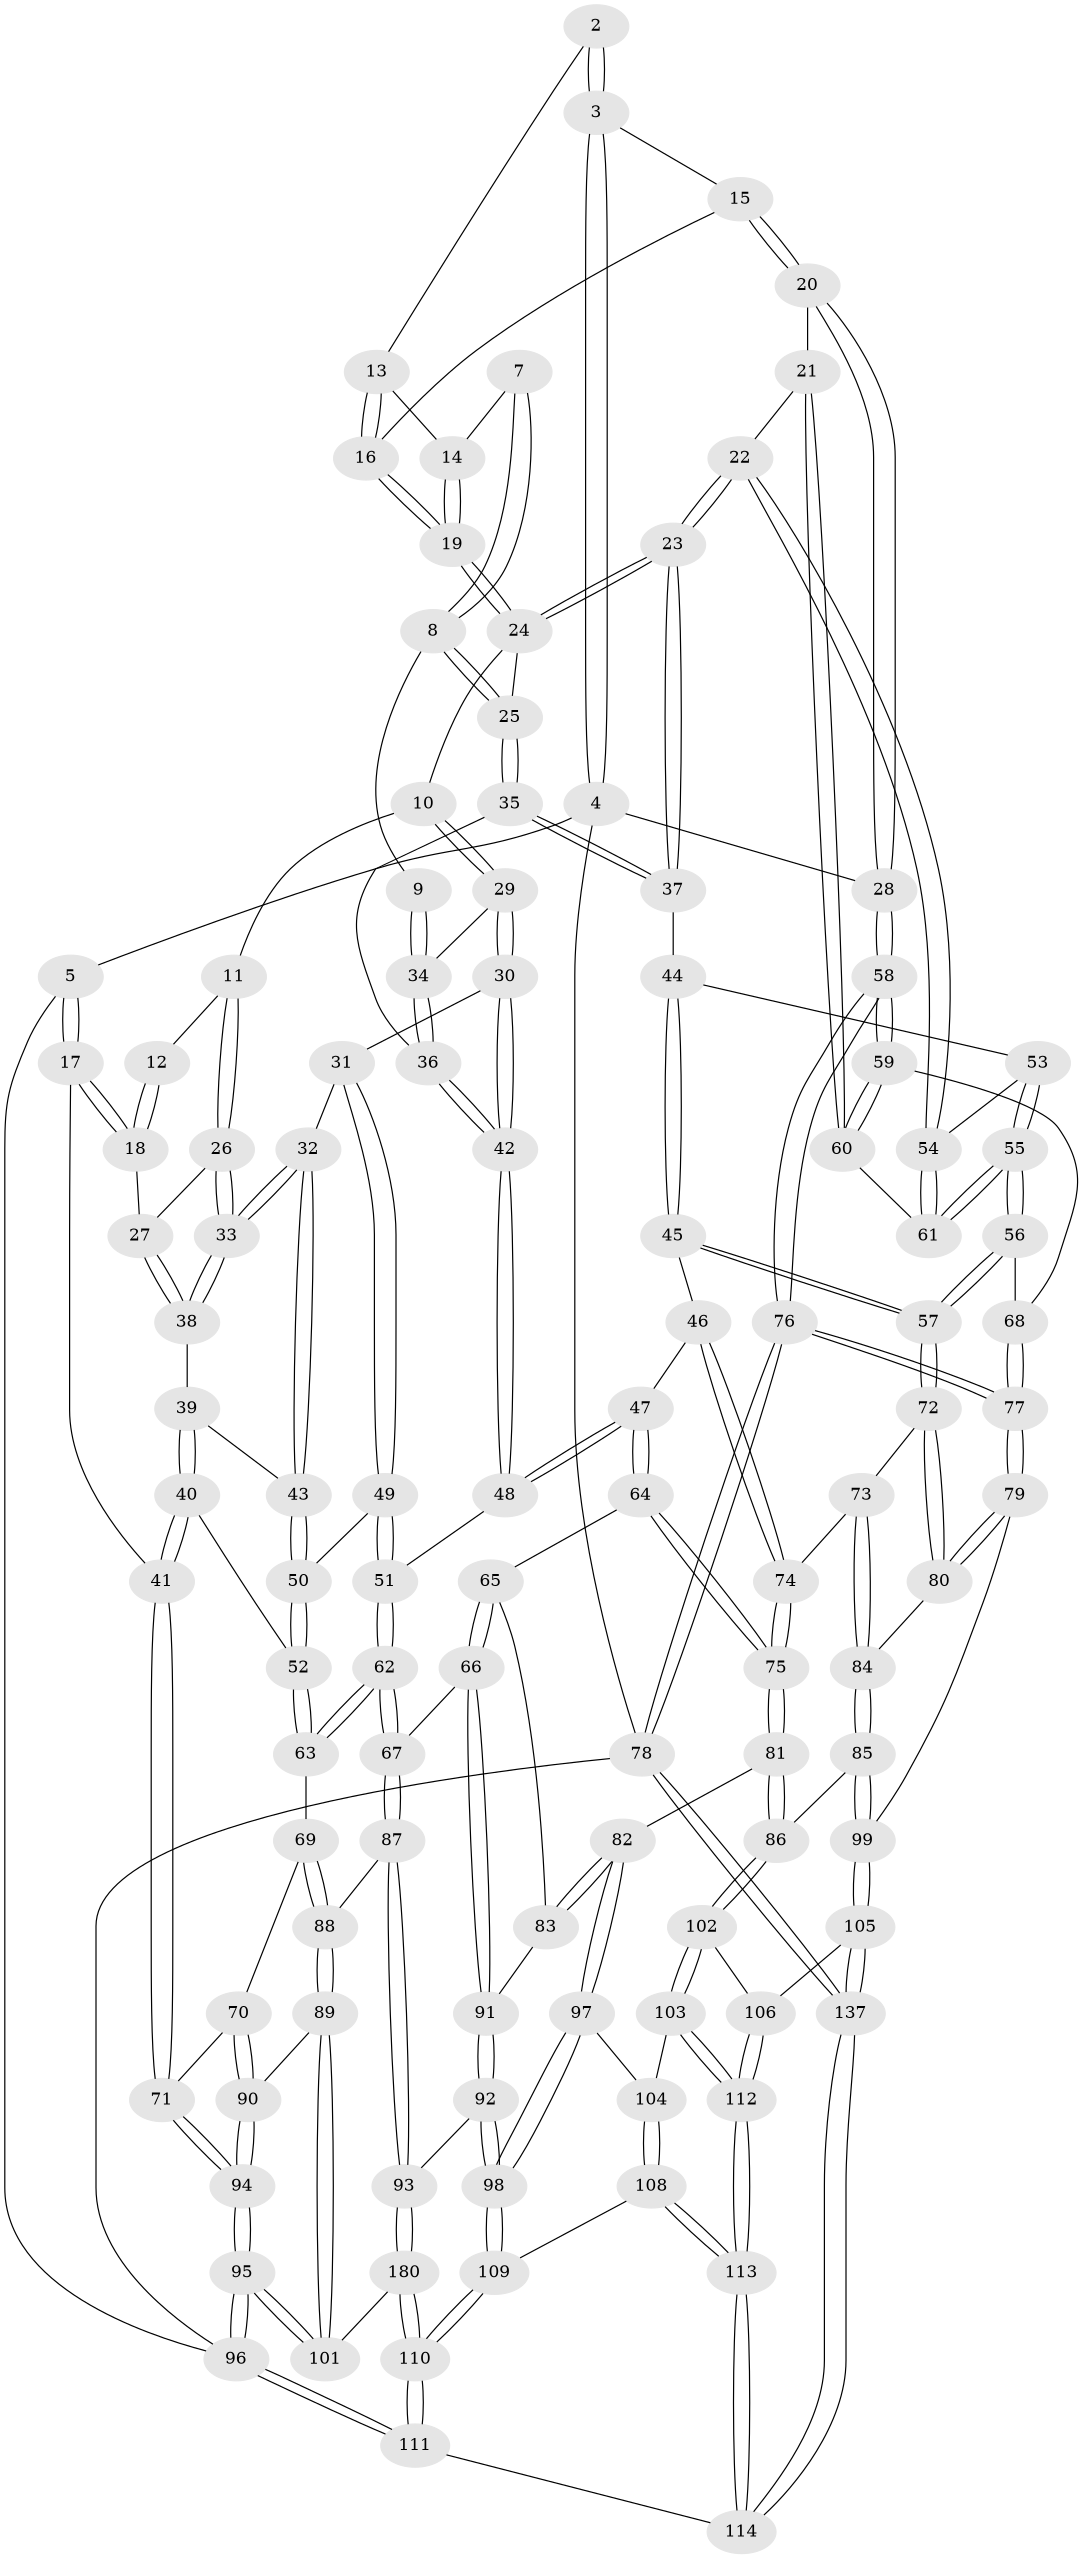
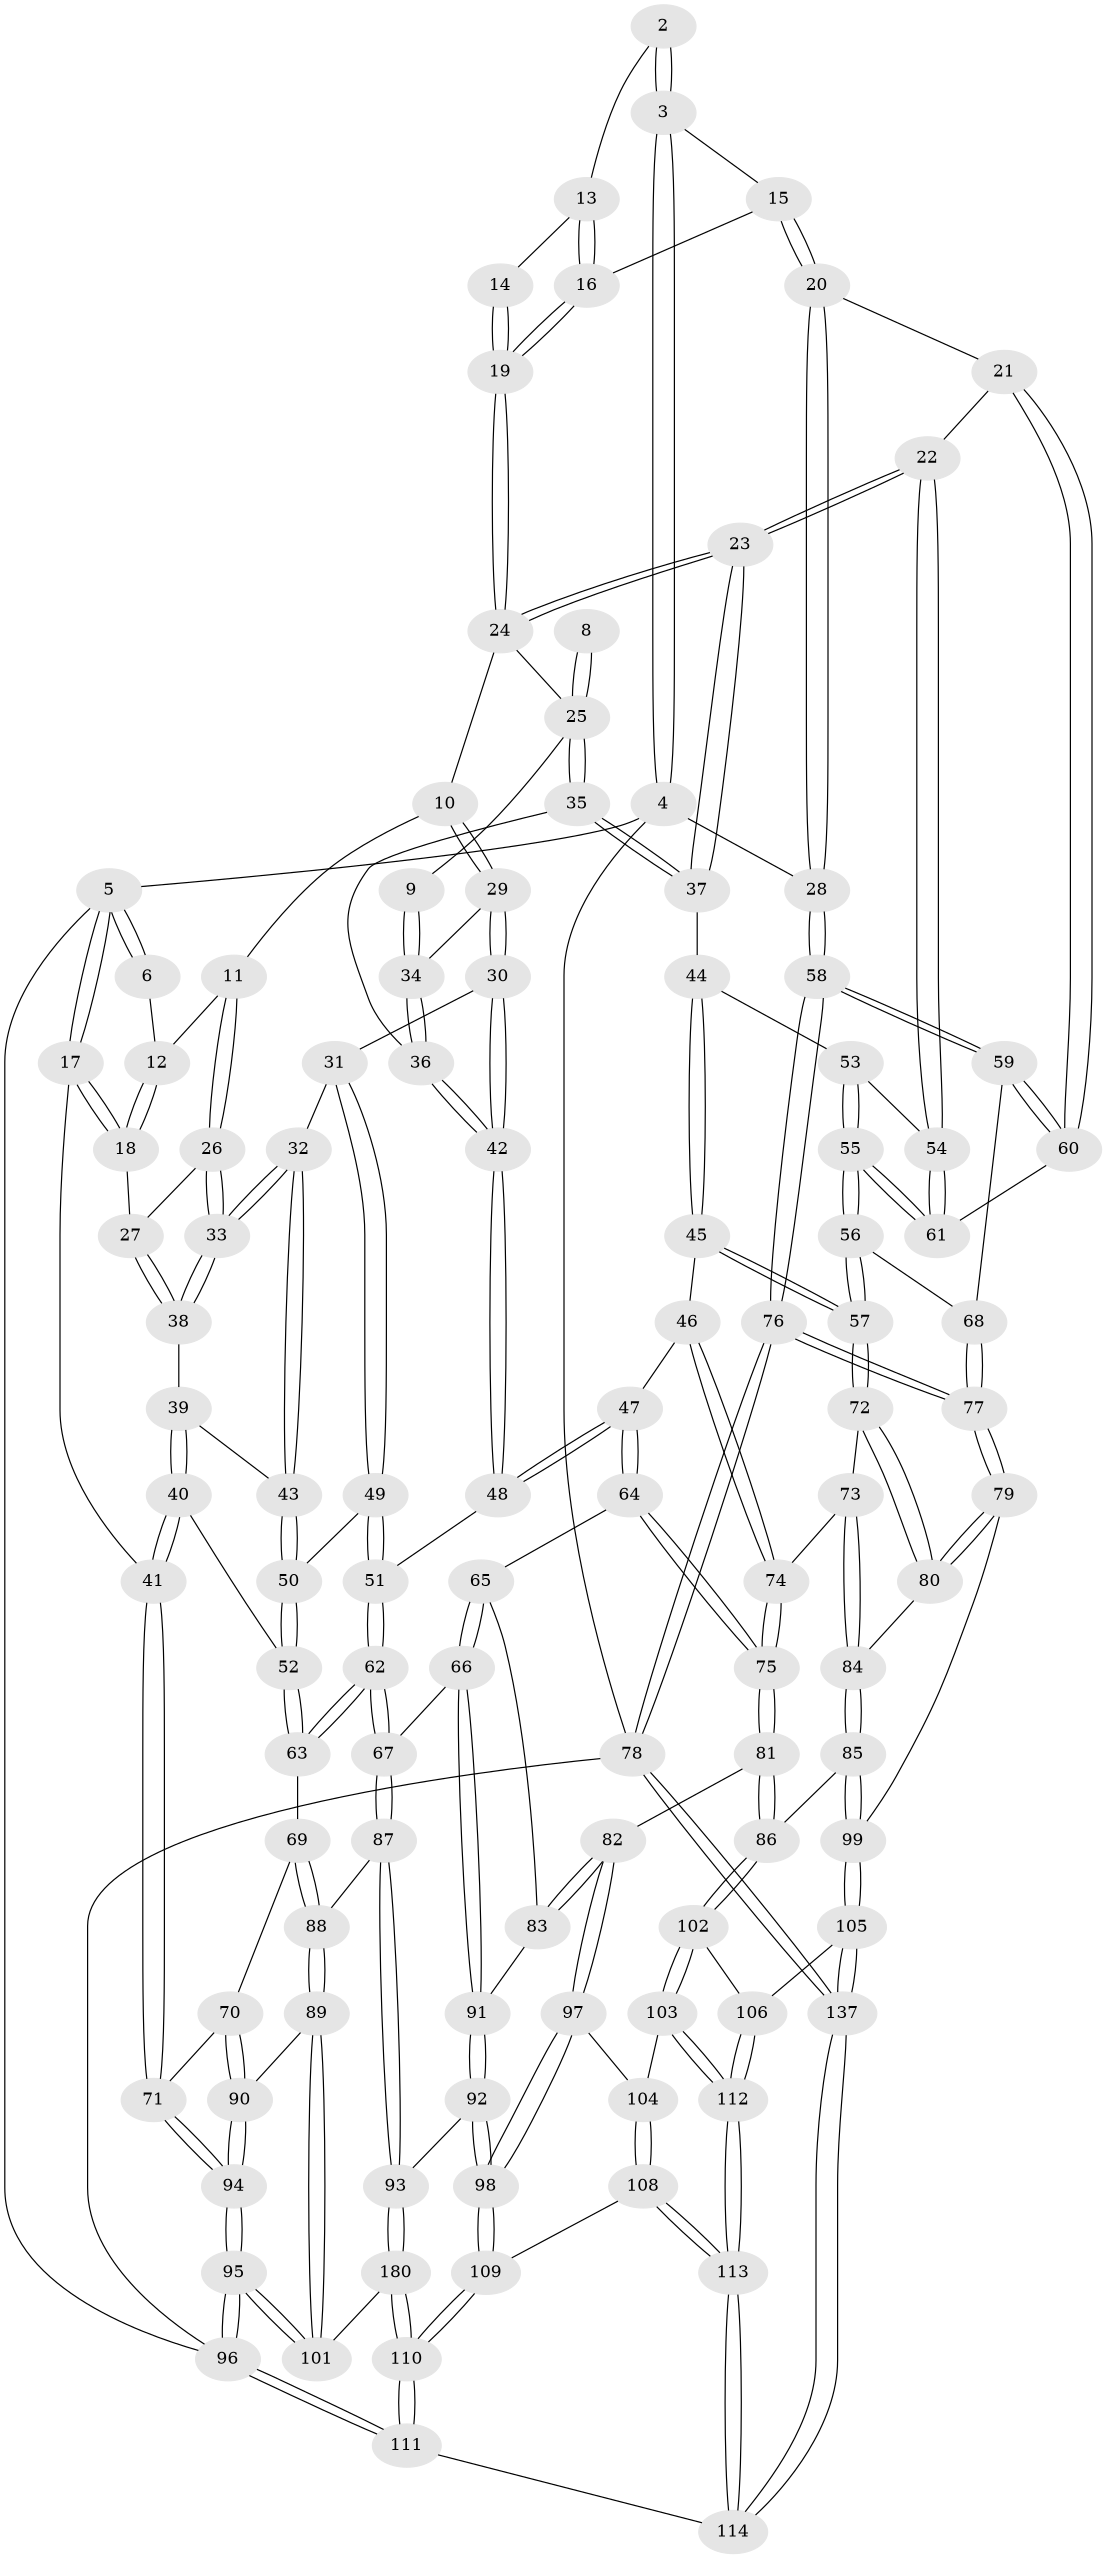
node "7": removed
edge "8" -- "9": now "25" -- "9"
node "6": added
